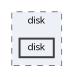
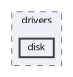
cluster "disk": label "disk" -> "drivers"
